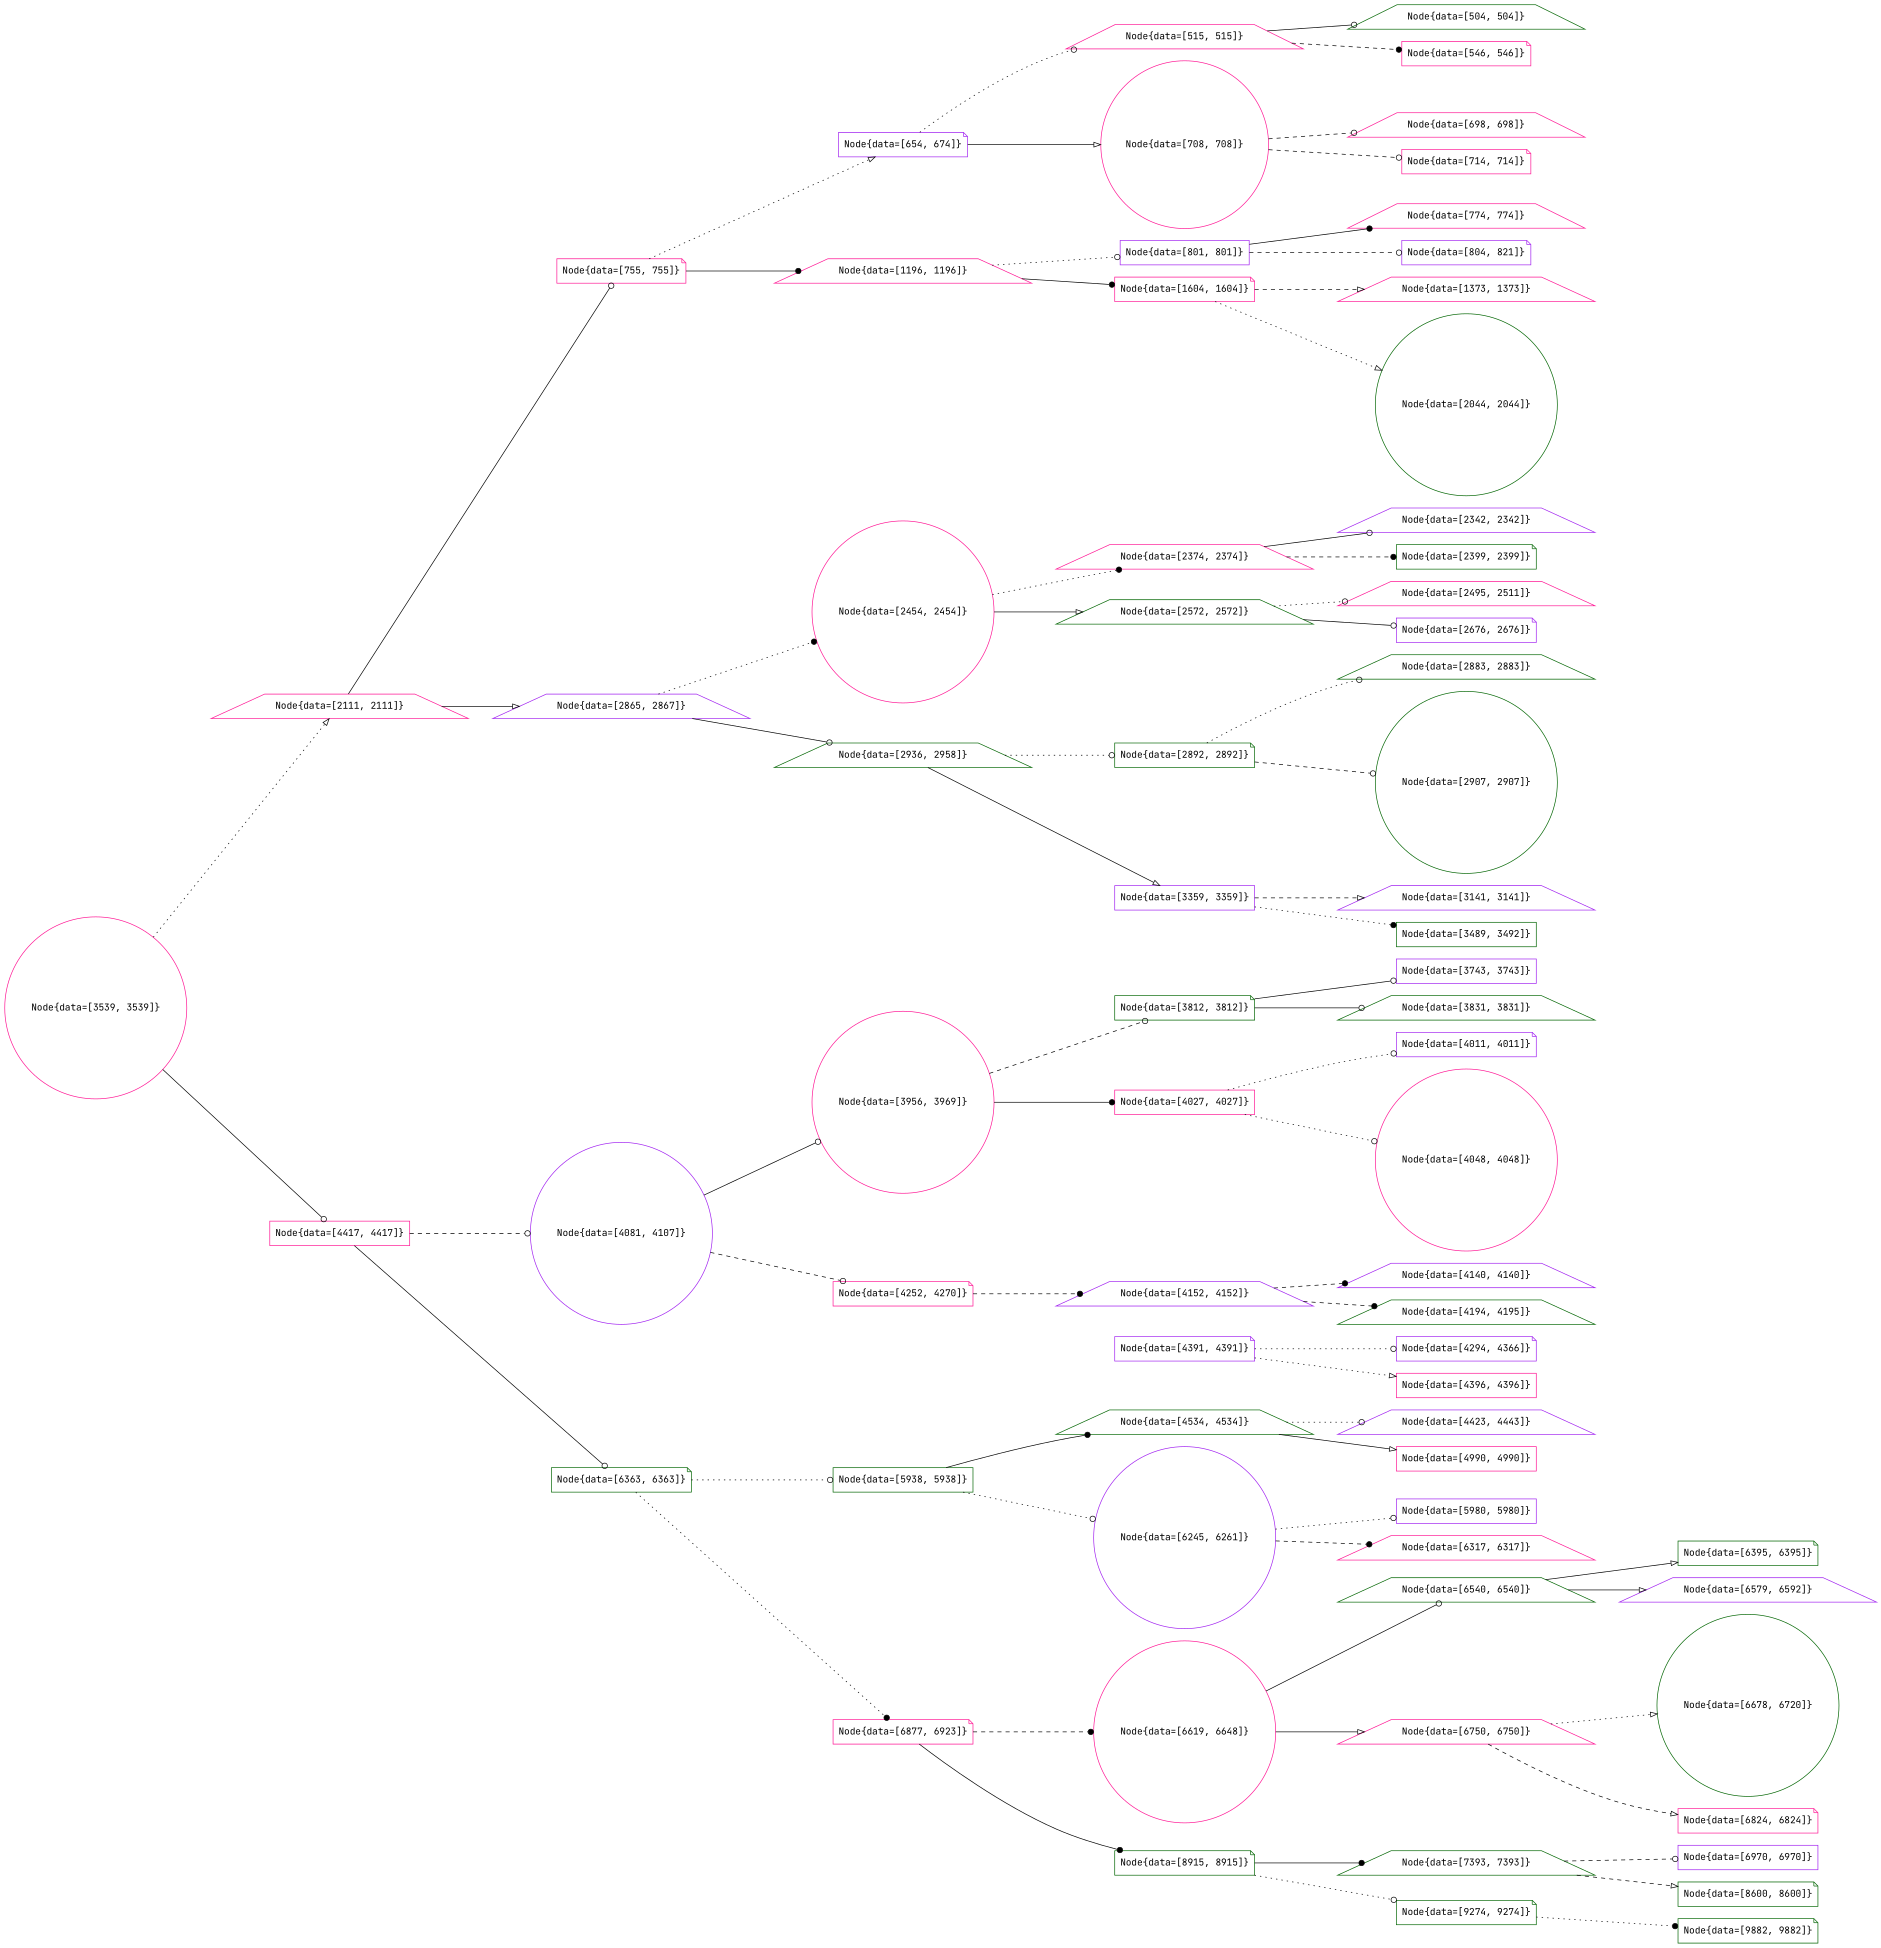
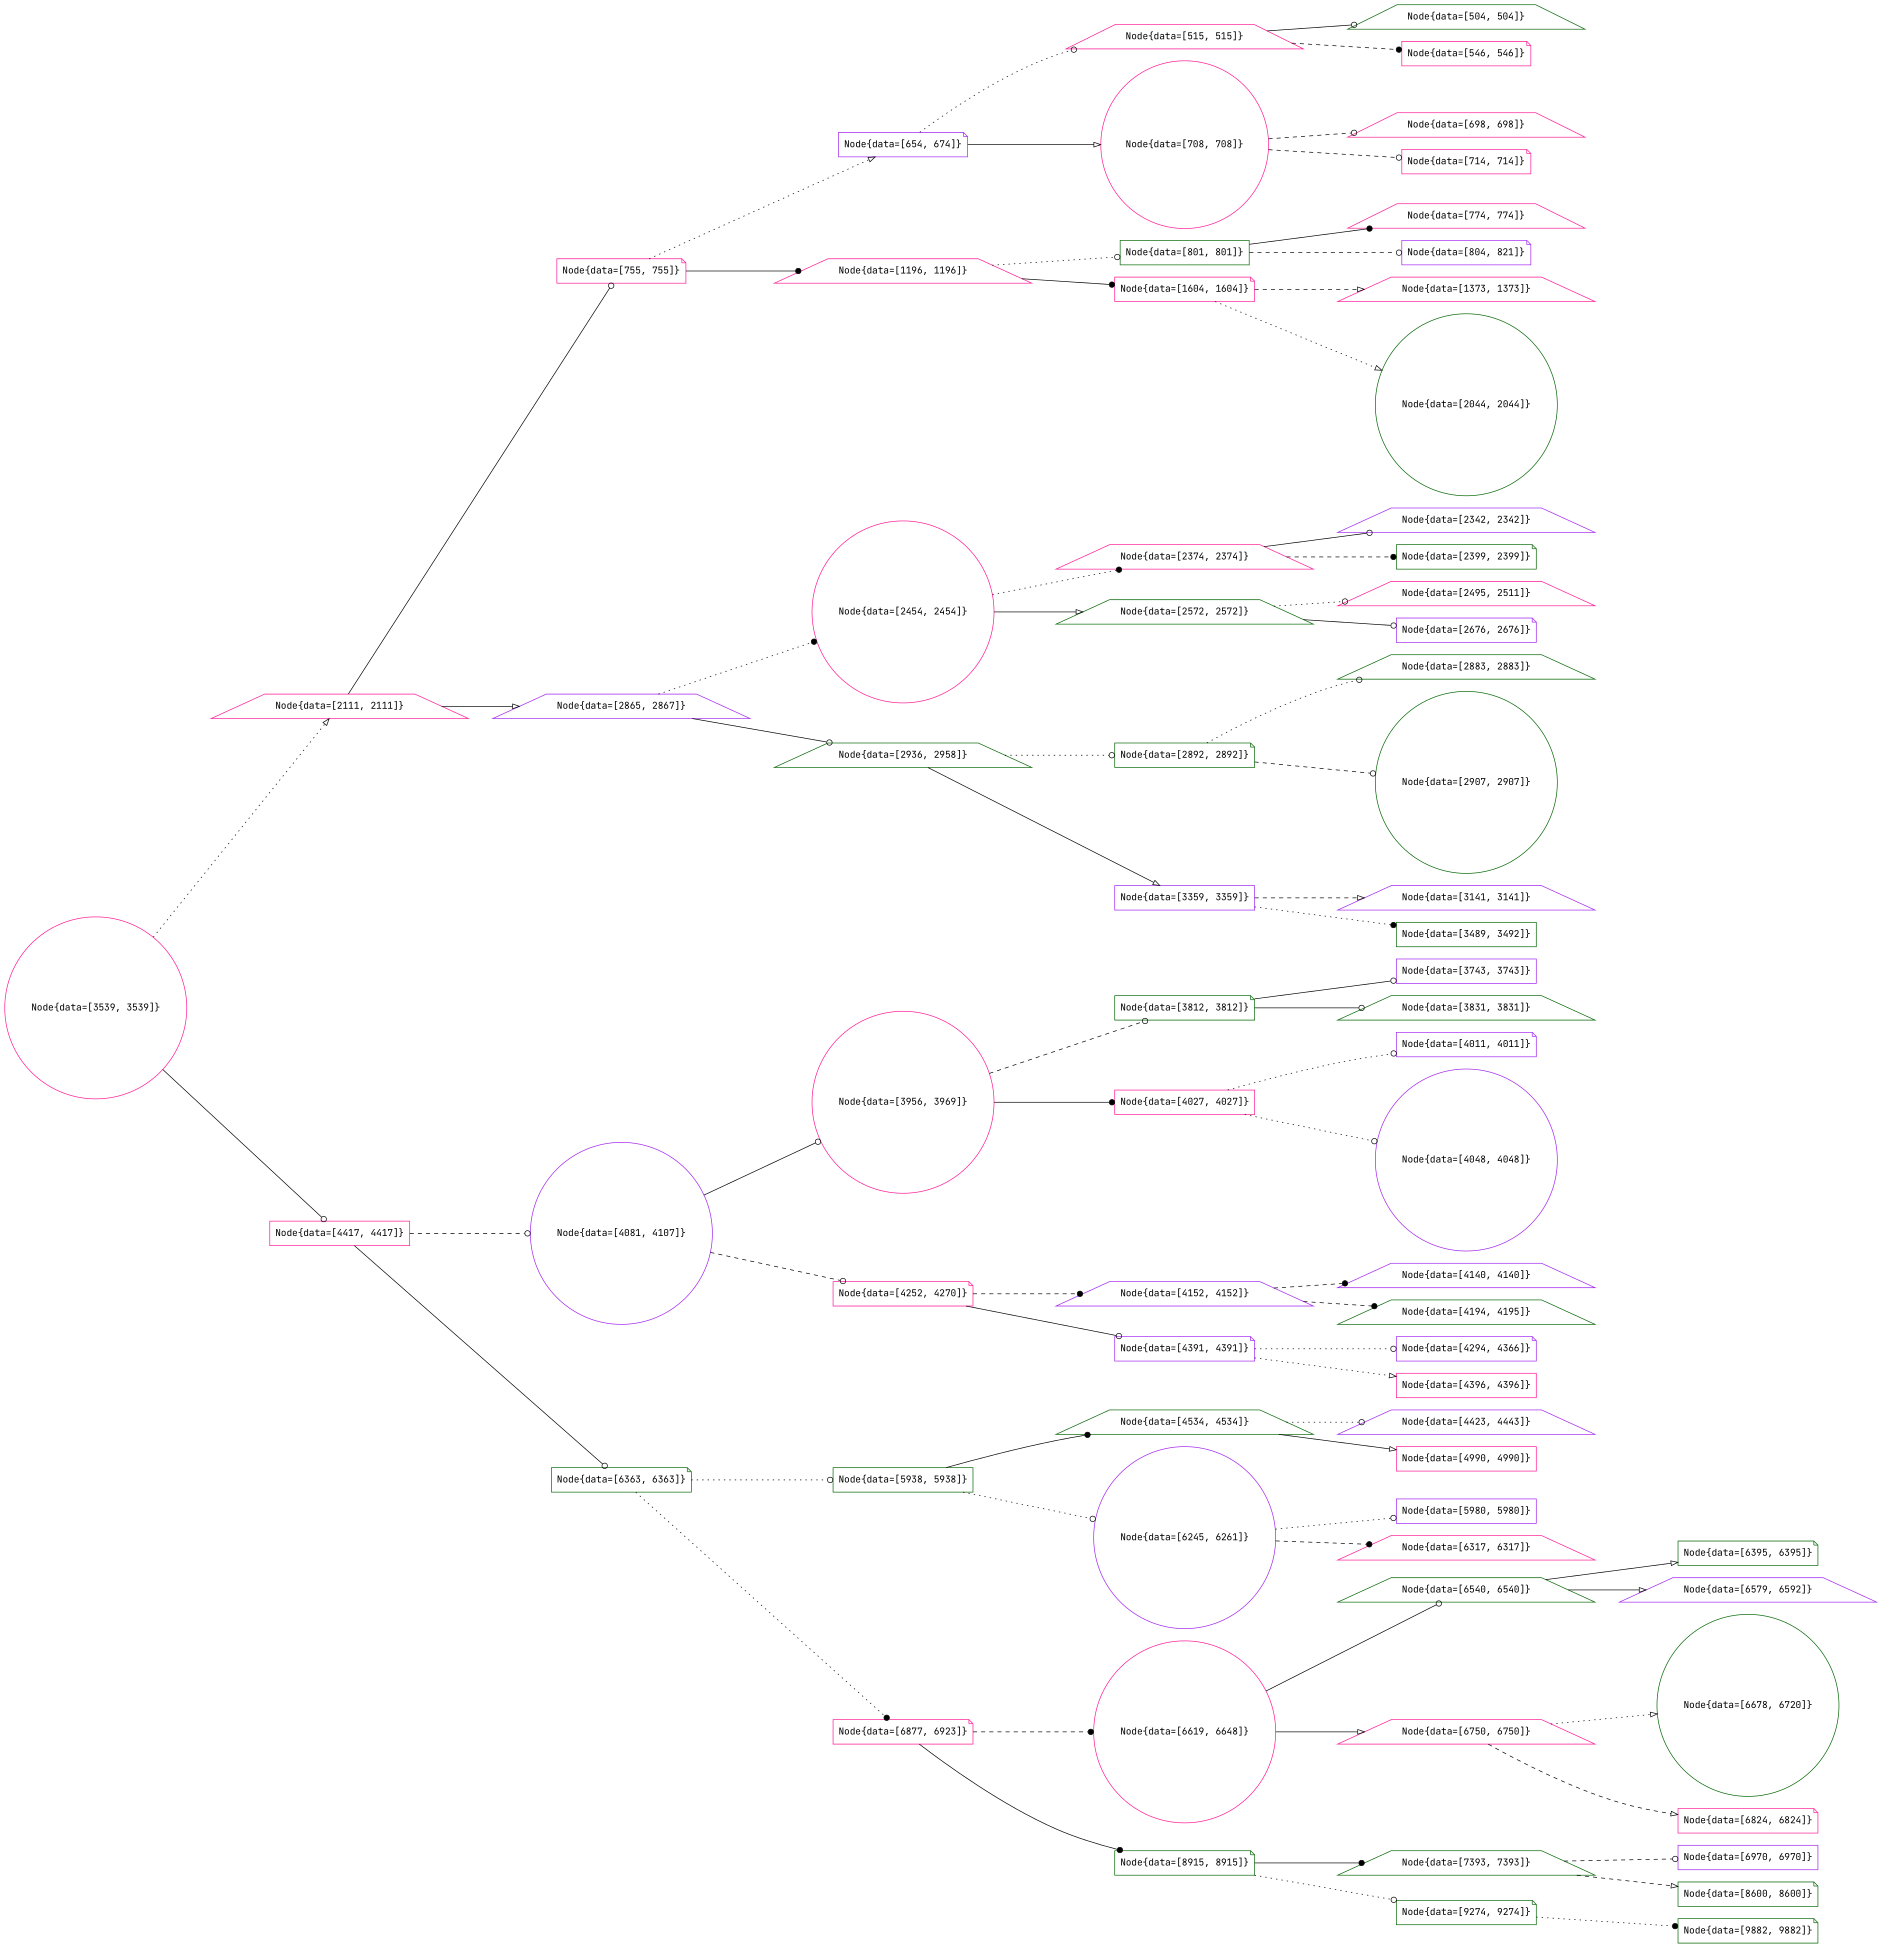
node "Node{data=[801, 801]}": color purple -> darkgreen
node "Node{data=[4048, 4048]}": color deeppink -> purple
edge "Node{data=[4252, 4270]}" -> "Node{data=[4391, 4391]}": added
